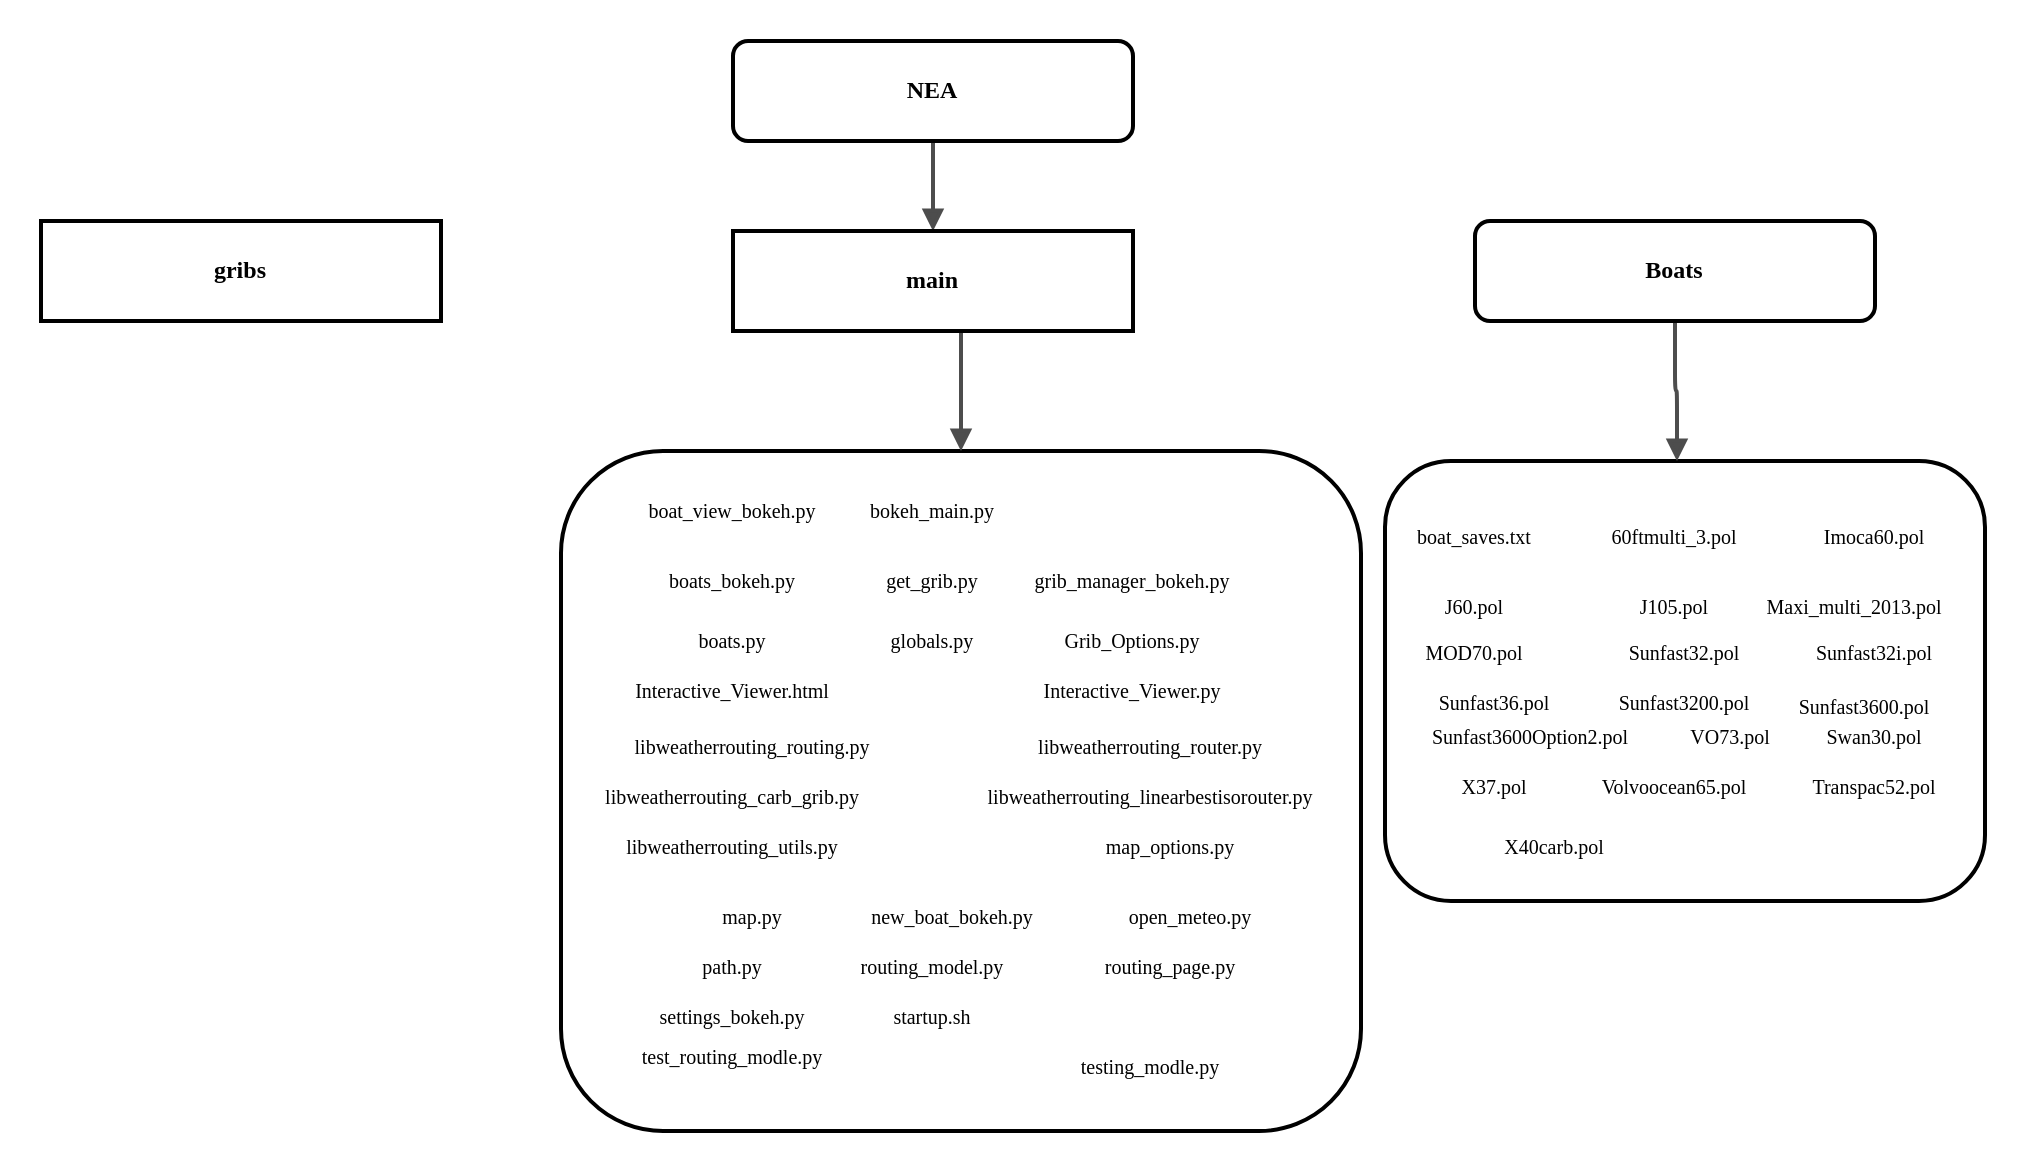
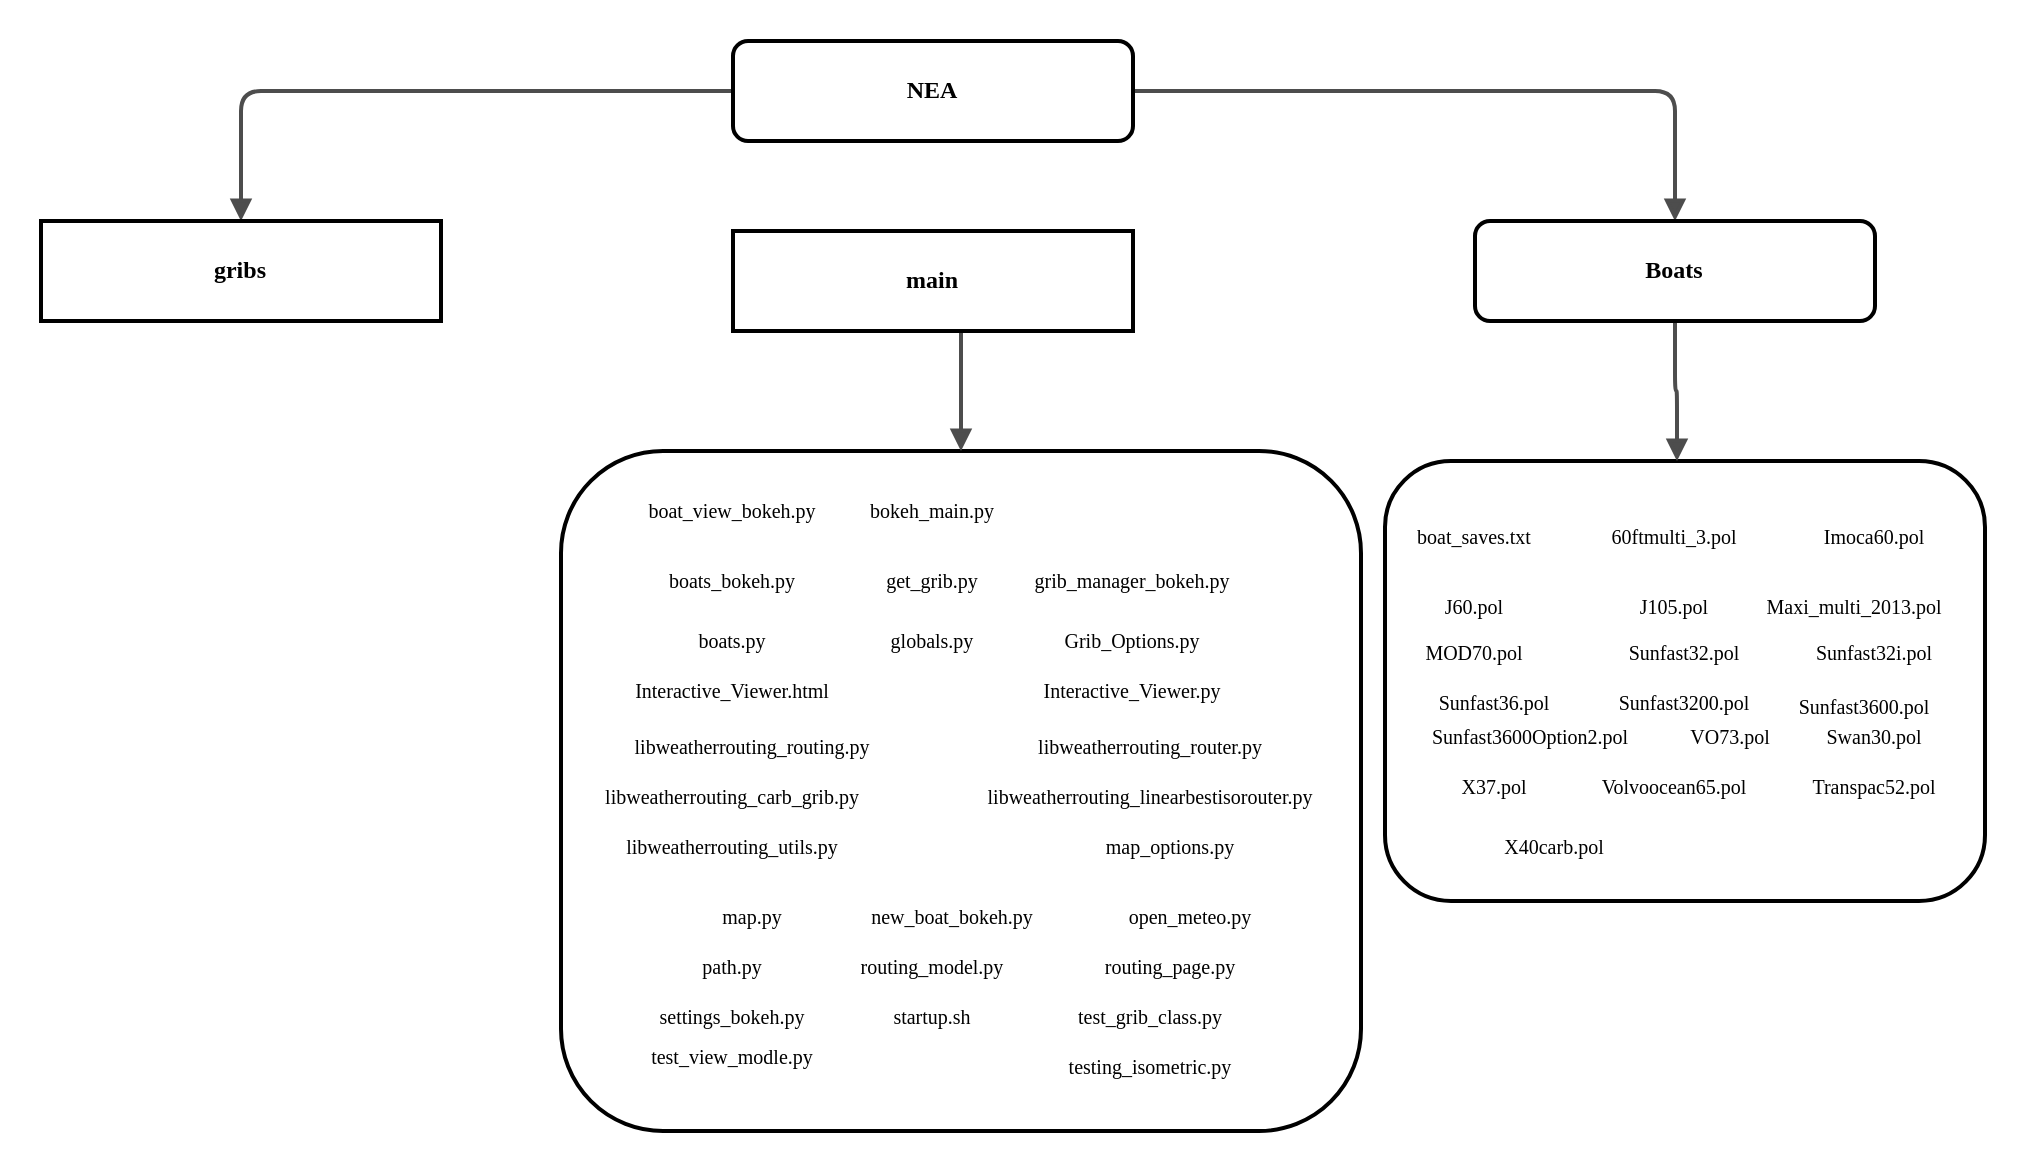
edge "NEA" -> "Boats": added
edge "NEA" -> "main": now "NEA" -> "gribs"
node "test_grib_class.py": added
node "test_routing_modle.py": label "test_routing_modle.py" -> "test_view_modle.py"
node "testing_modle.py": label "testing_modle.py" -> "testing_isometric.py"
